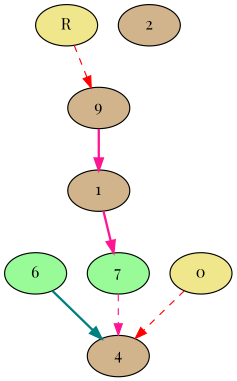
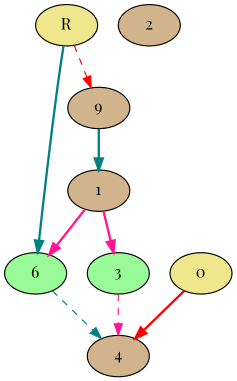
edge "R" -> "6": added
edge "9" -> "1": color deeppink -> teal
edge "1" -> "6": added
node "7": label "7" -> "3"
edge "6" -> "4": style bold -> dashed
edge "0" -> "4": style dashed -> bold
